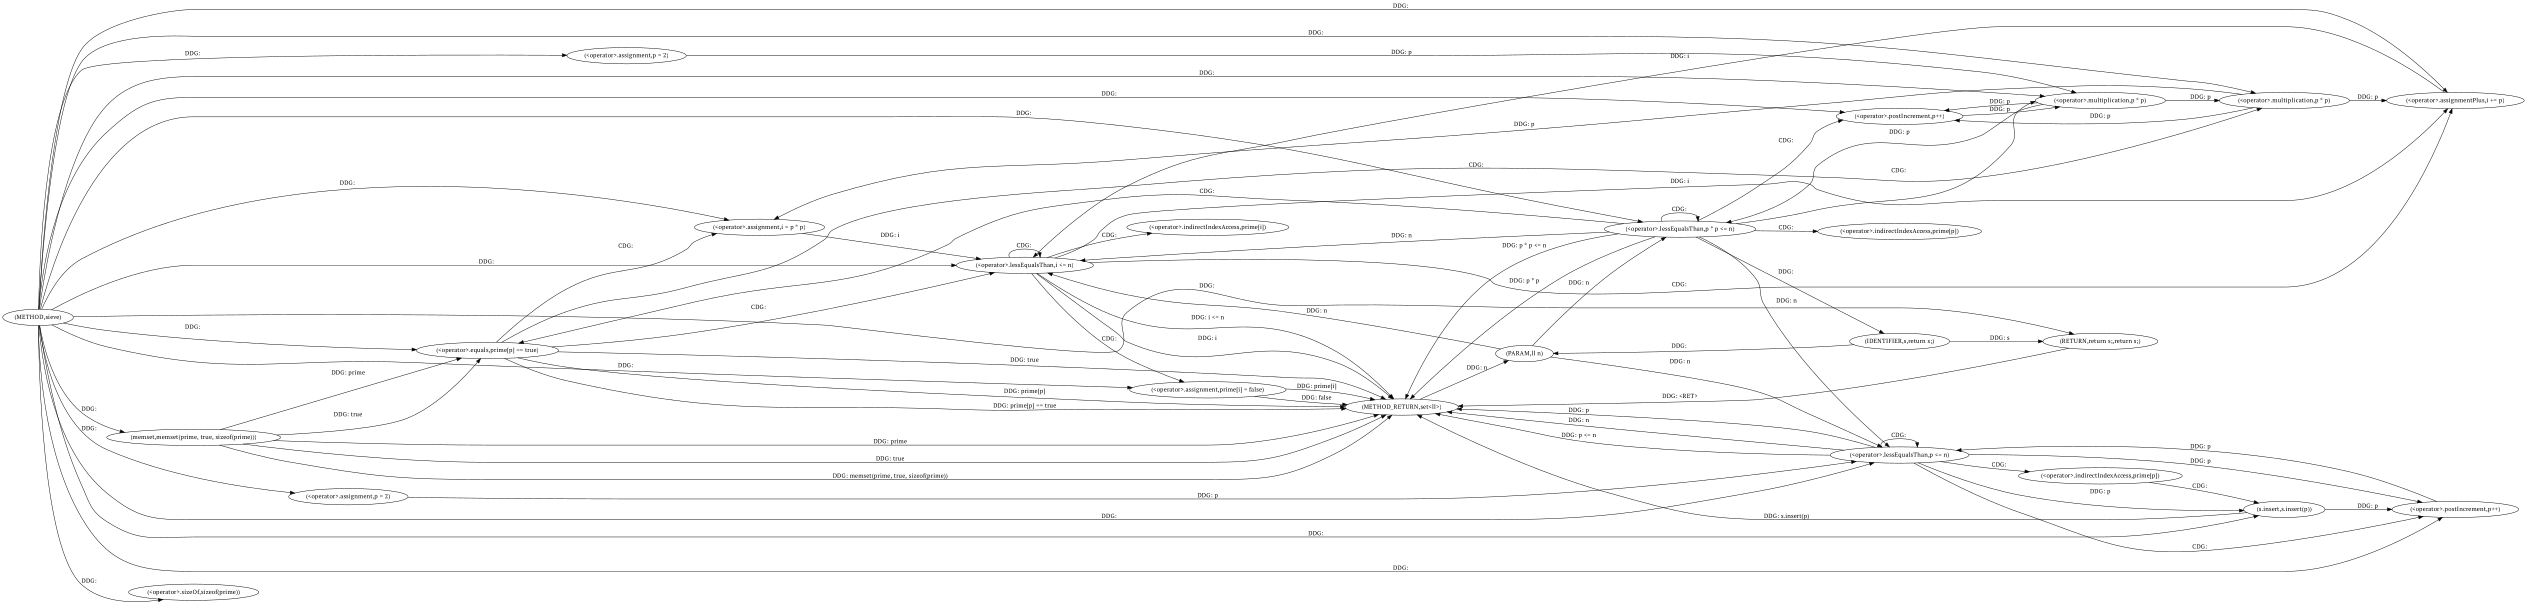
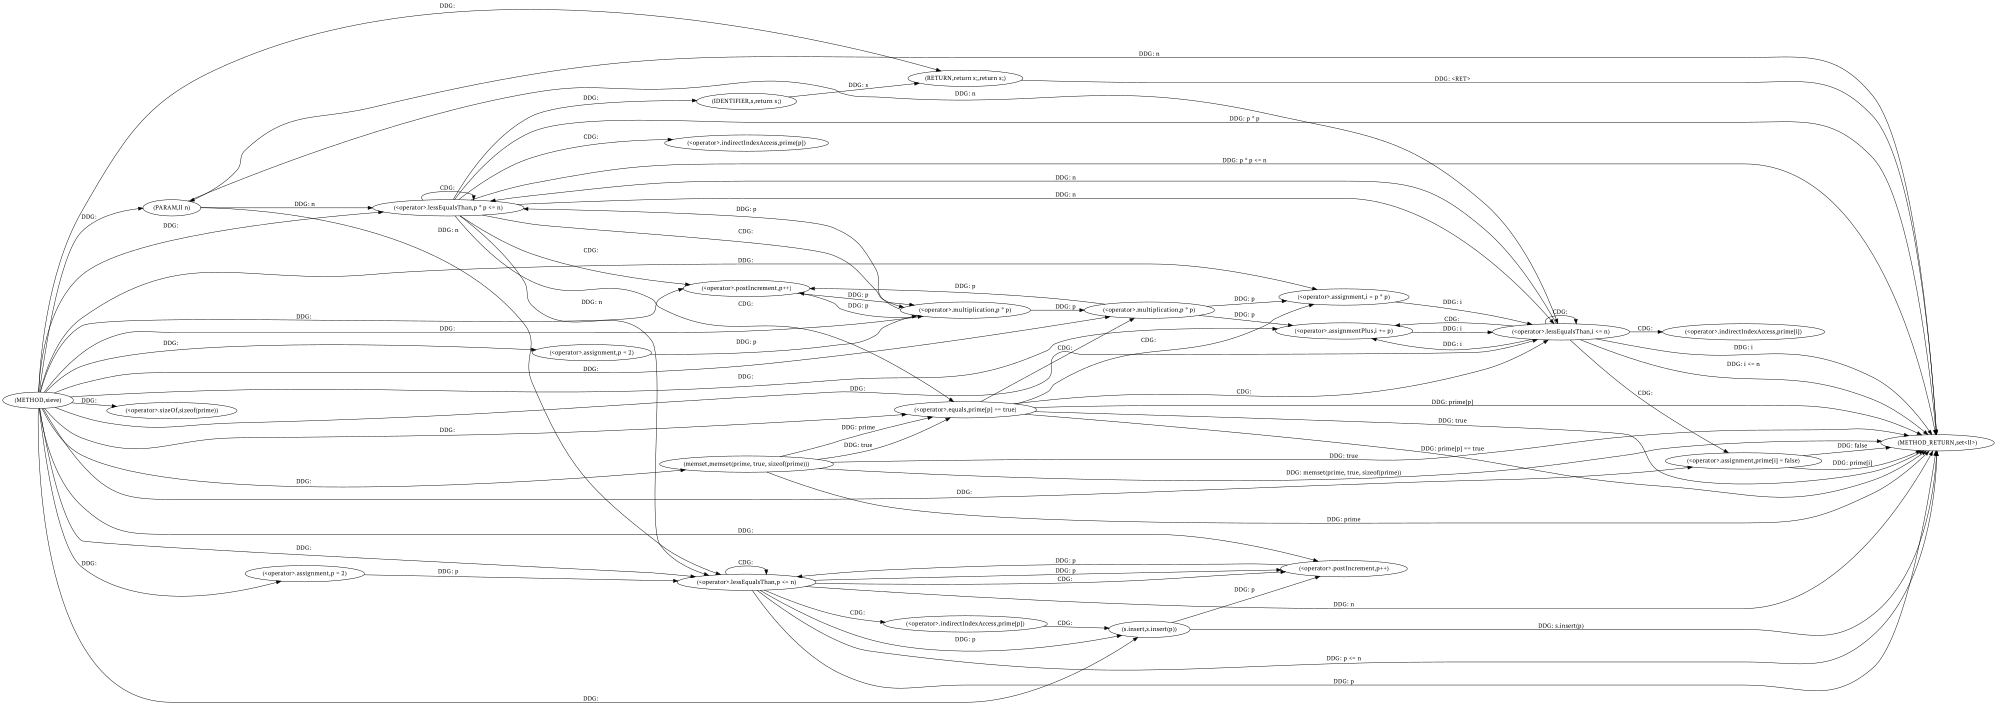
edge "(<operator>.lessEqualsThan,i <= n)" -> "(<operator>.lessEqualsThan,p * p <= n)": added, label "DDG: n"
edge "(IDENTIFIER,s,return s;)" -> "(PARAM,ll n)": now "(METHOD,sieve)" -> "(PARAM,ll n)"
